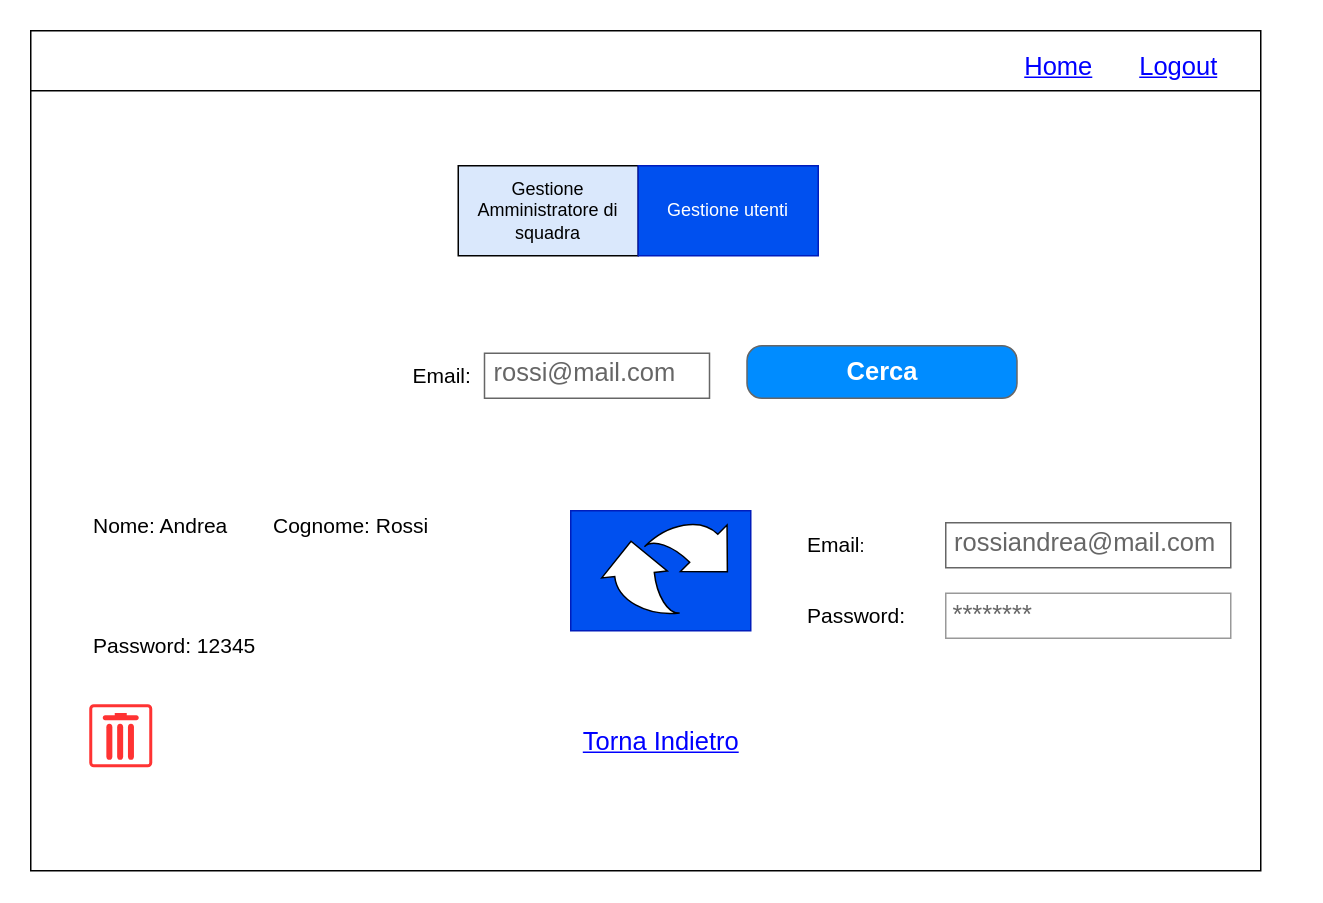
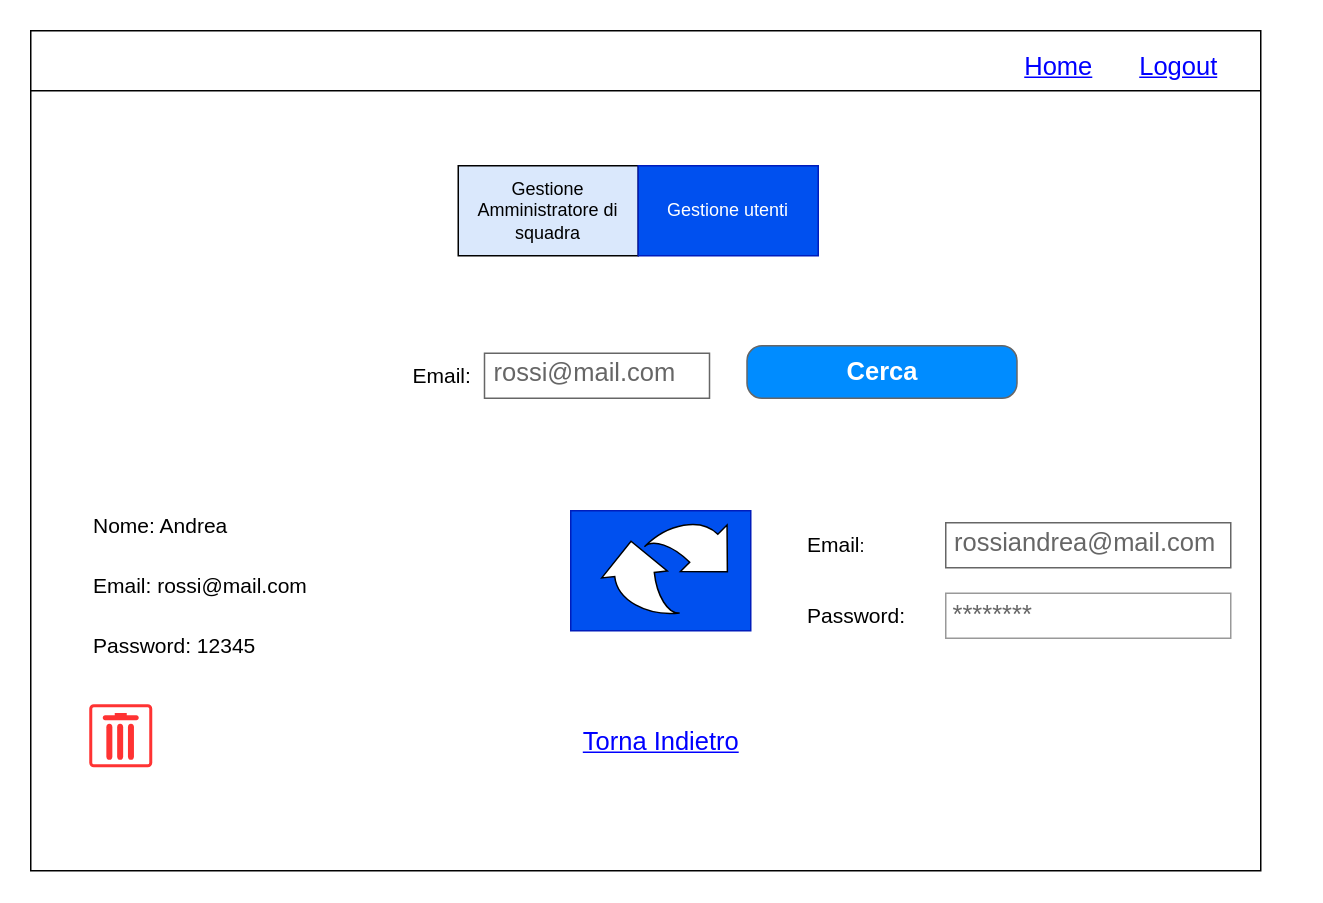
node "Cognome: Rossi": removed
node "Email: rossi@mail.com": added
